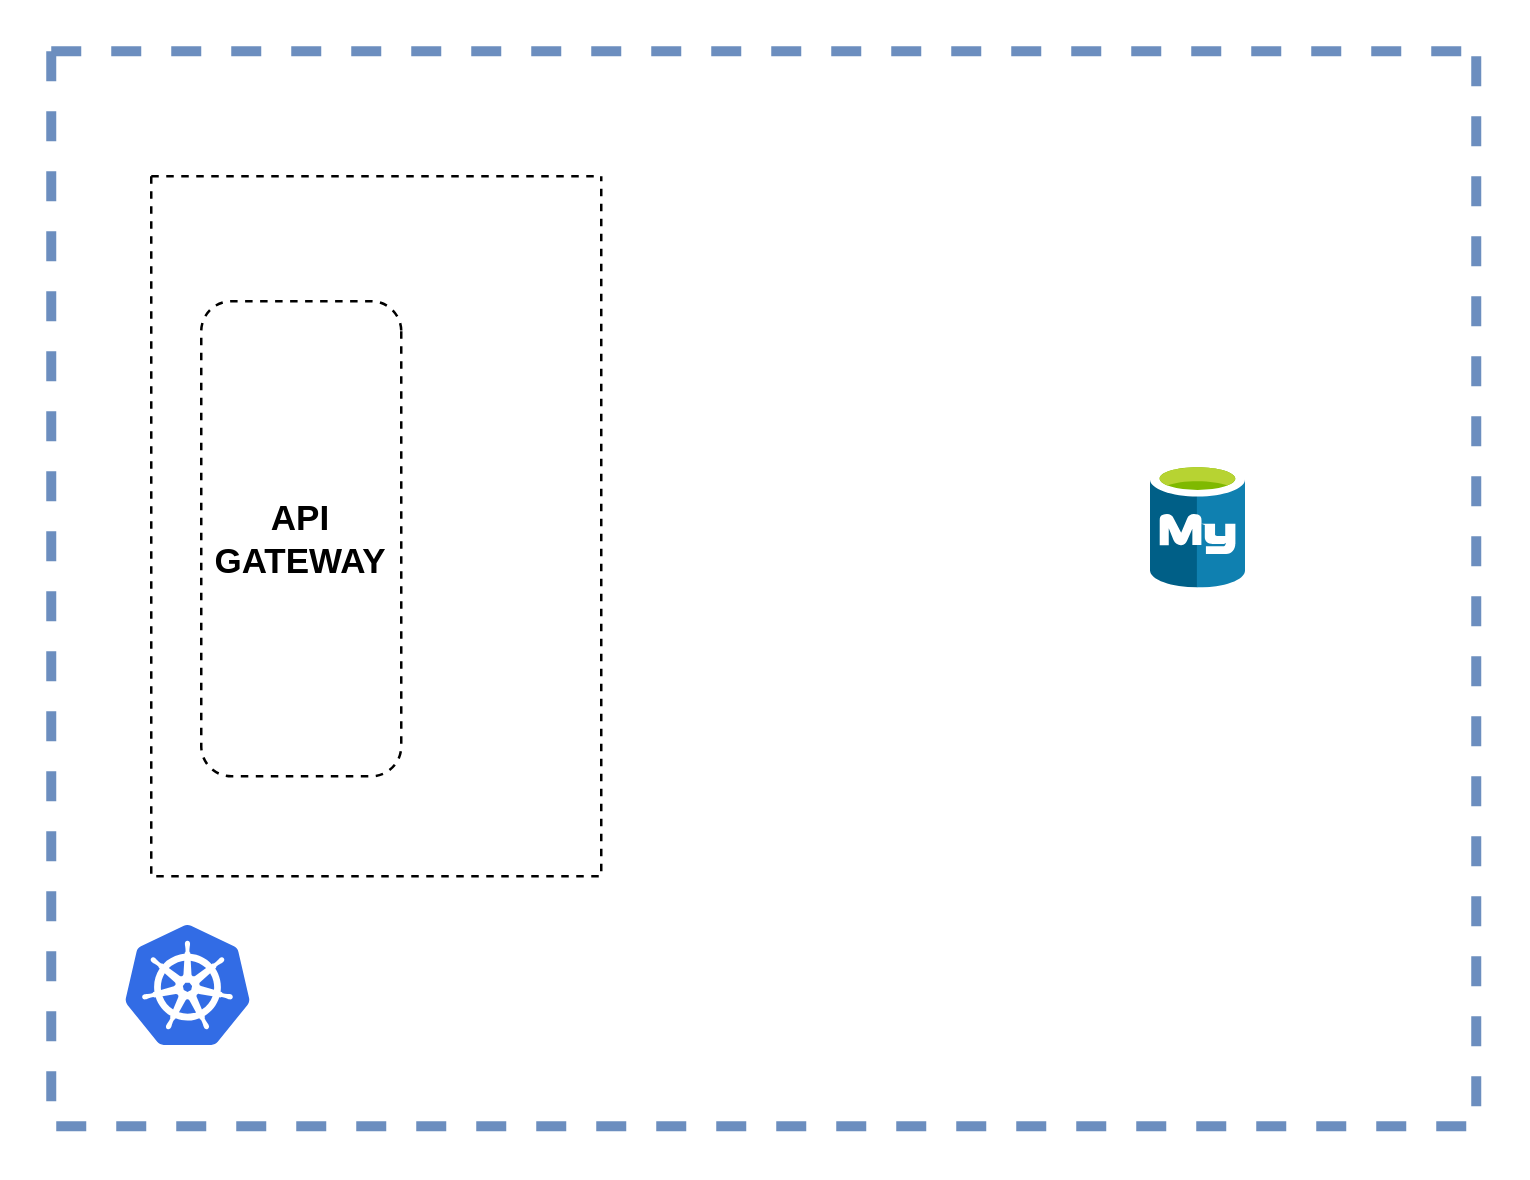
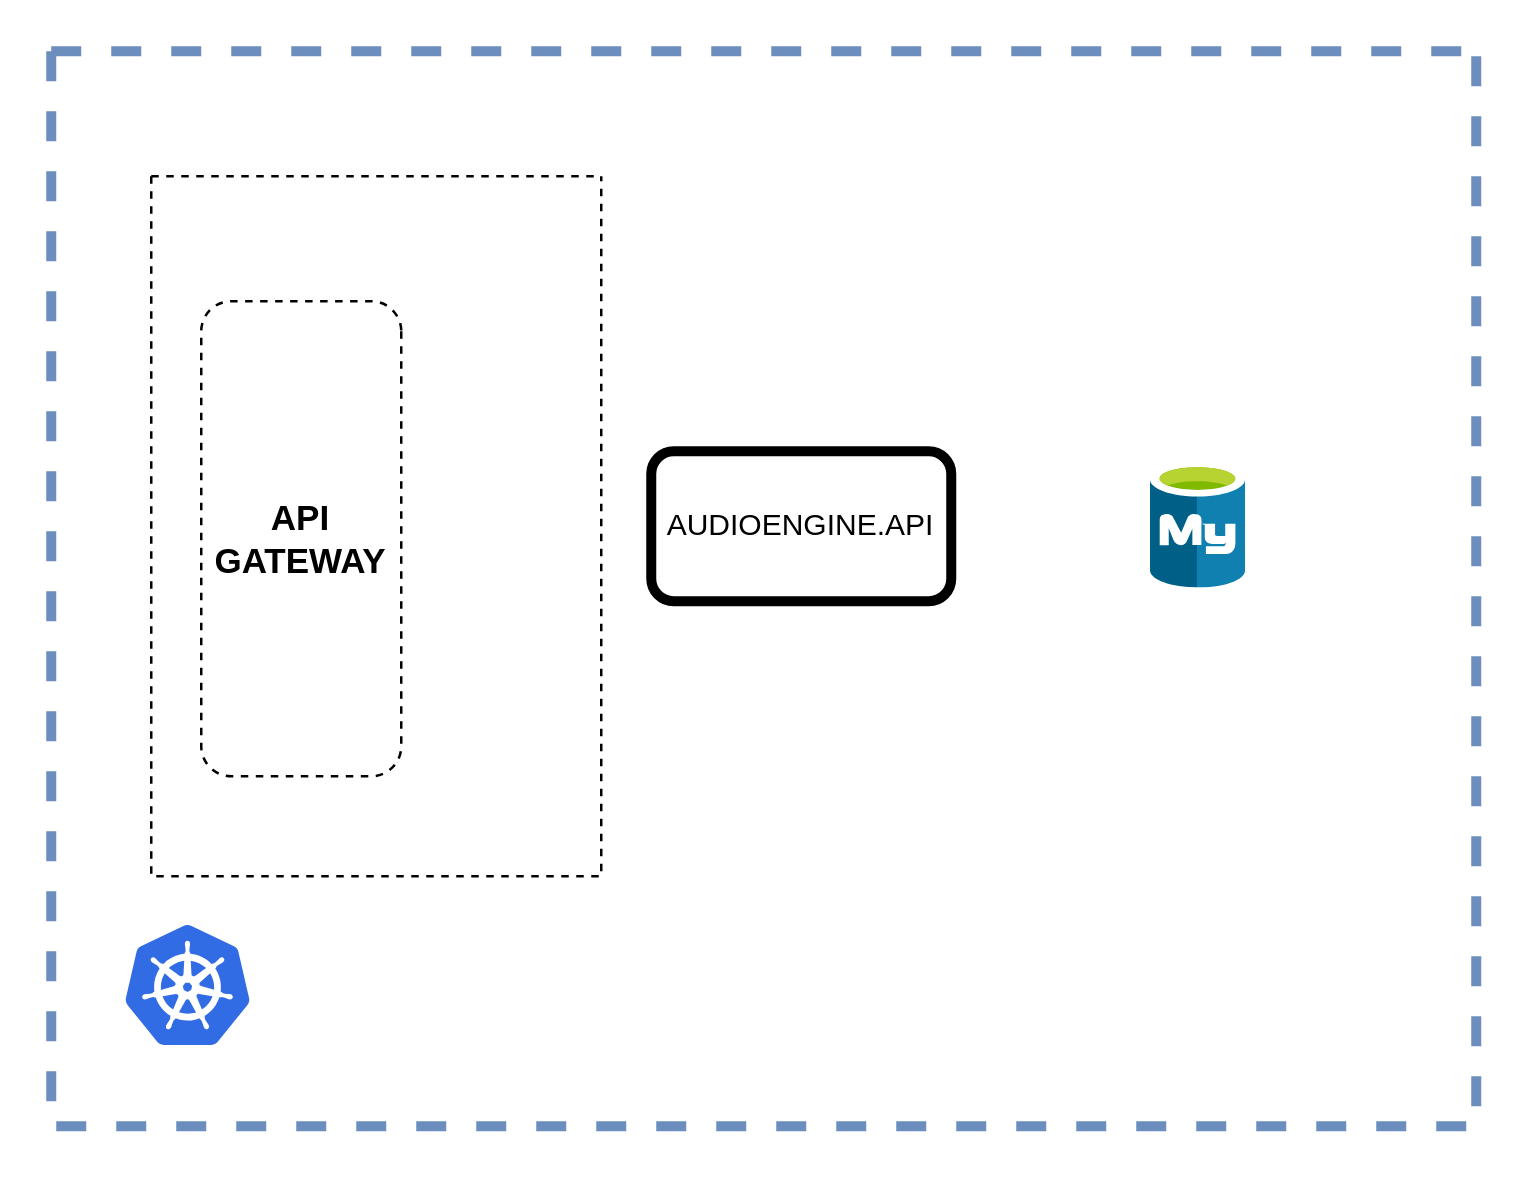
node "AUDIOENGINE.API": added
